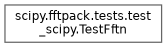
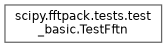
node "scipy.fftpack.tests.test _scipy.TestFftn": label "scipy.fftpack.tests.test _scipy.TestFftn" -> "scipy.fftpack.tests.test _basic.TestFftn"
